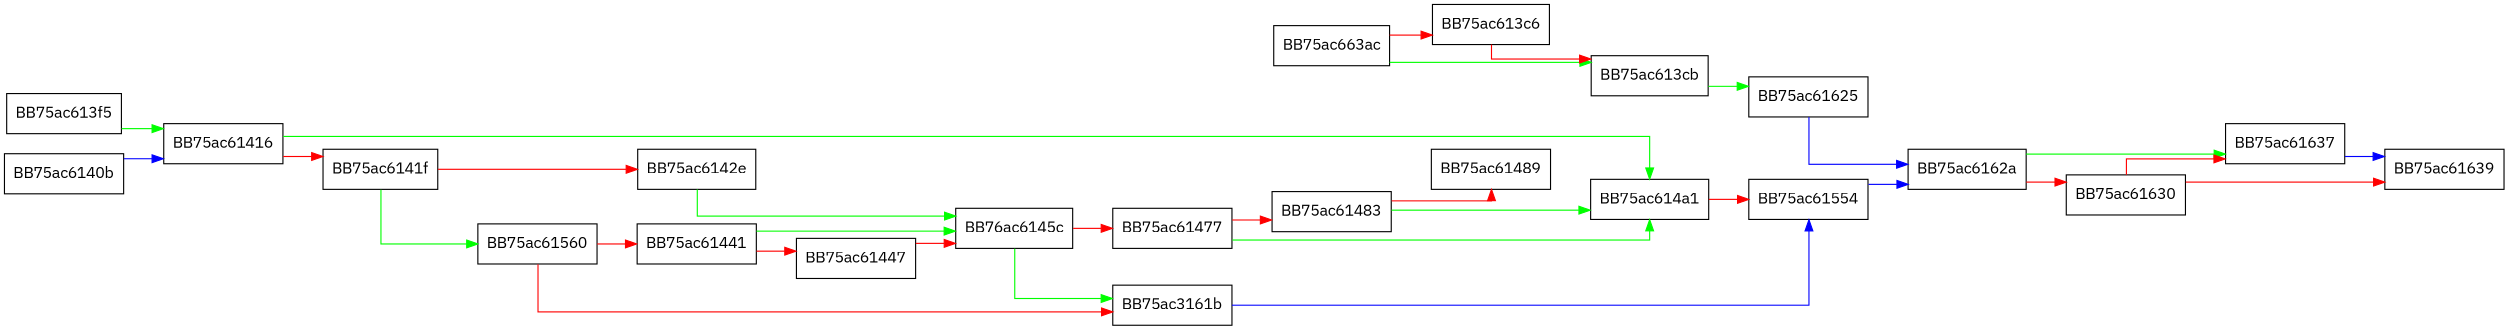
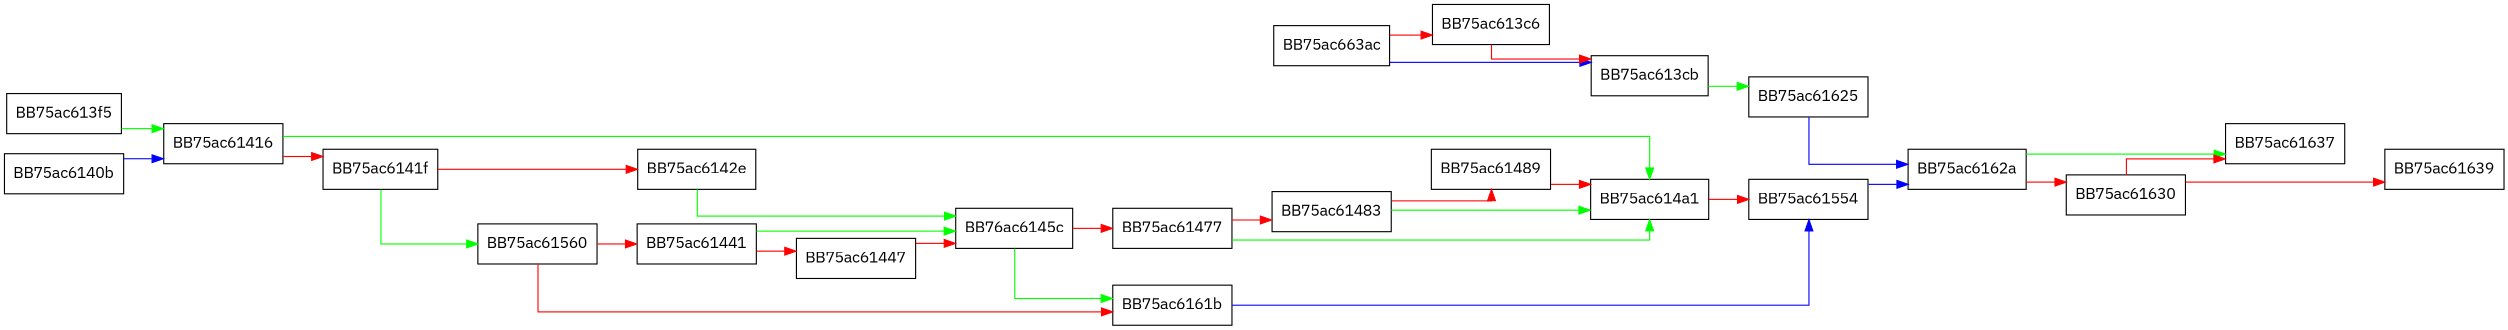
edge "BB75ac663ac" -> "BB75ac613cb": color green -> blue
edge "BB75ac61637" -> "BB75ac61639": removed
edge "BB75ac61489" -> "BB75ac614a1": added
node "BB75ac3161b": label "BB75ac3161b" -> "BB75ac6161b"
